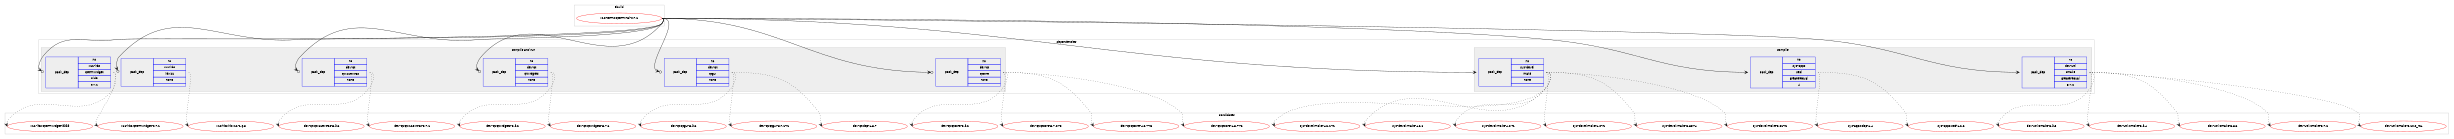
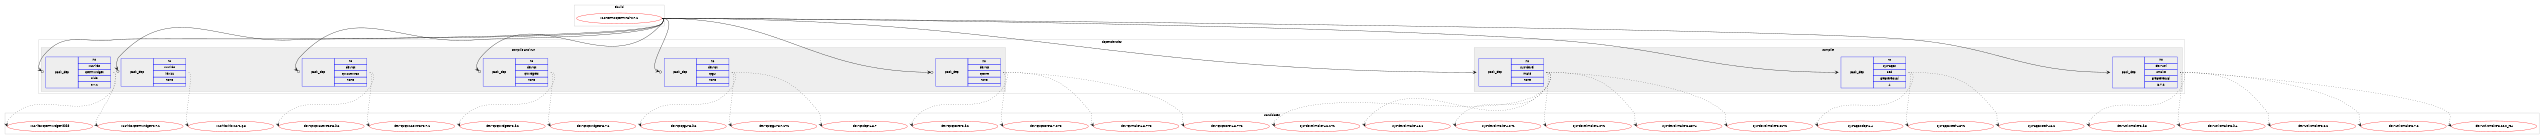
node "dev-qt/qtcore-4.8.7-r3": label "dev-qt/qtcore-4.8.7-r3" -> "dev-qt/make-4.8.7-r3"
node "sys-apps/sed-4.3-r1": added
